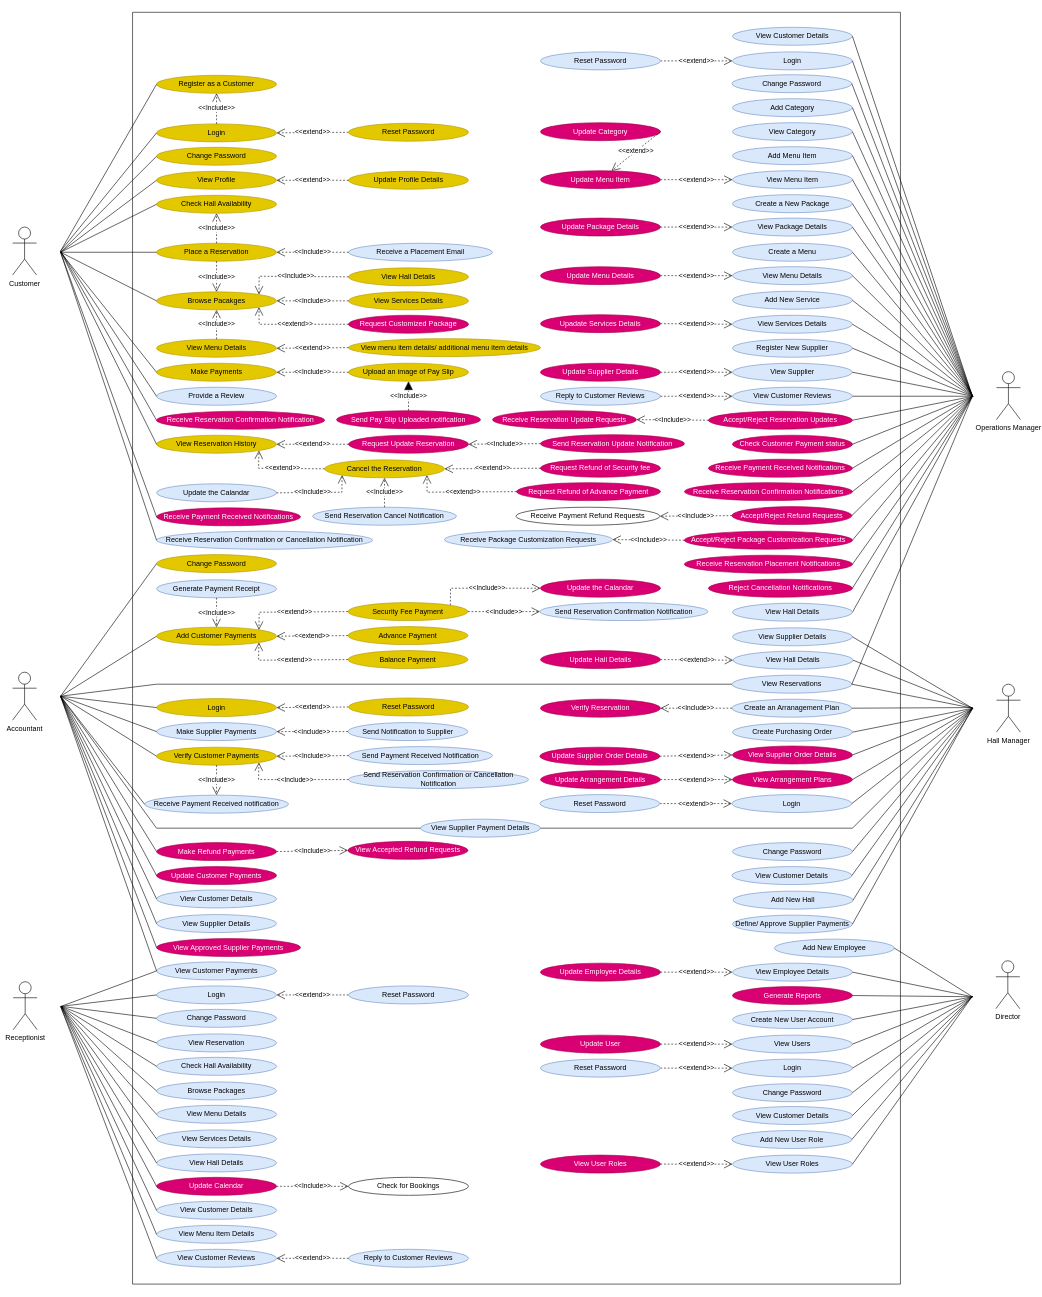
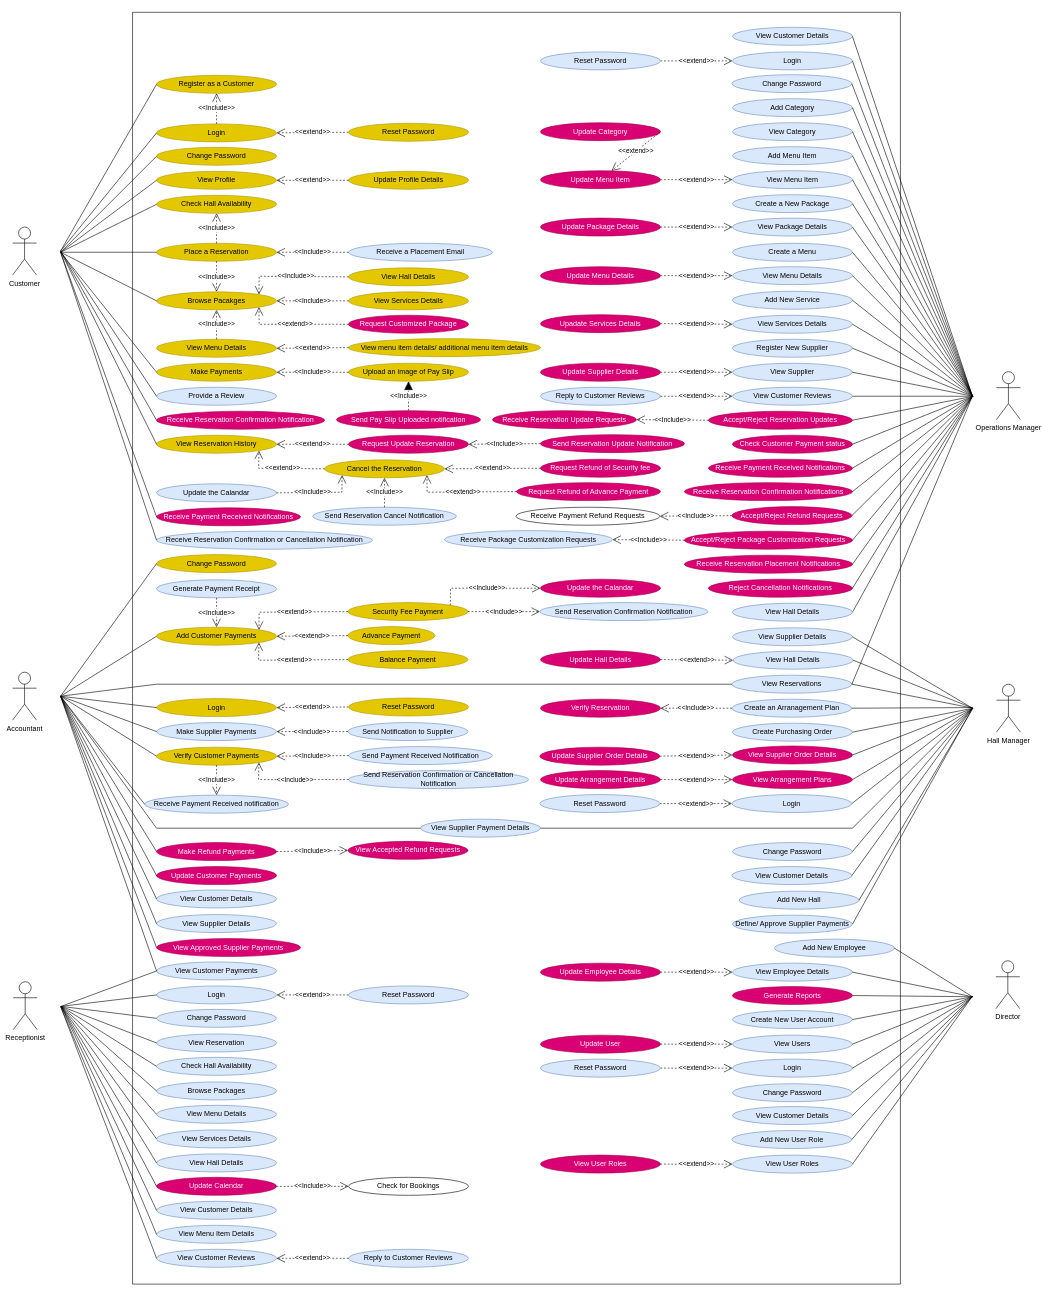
node "Advance Payment": size 120x18 -> 87x18
node "Add New Hall": moved (793, 900) -> (799, 900)
